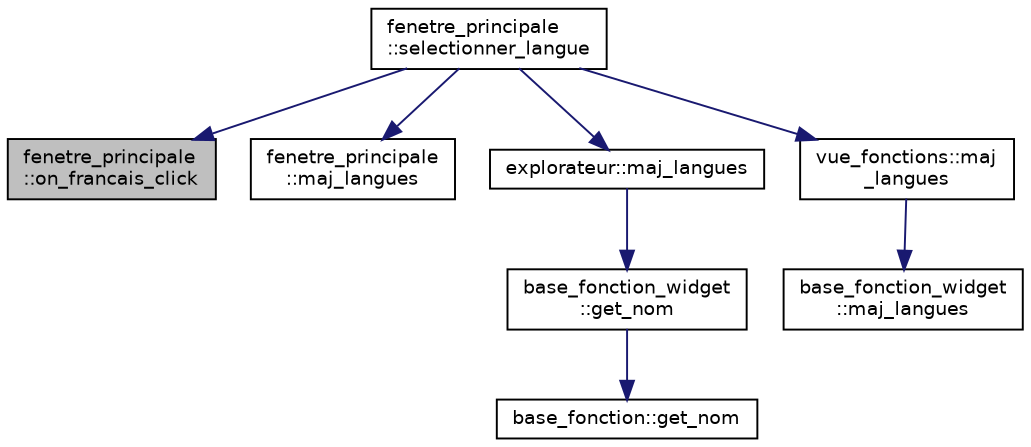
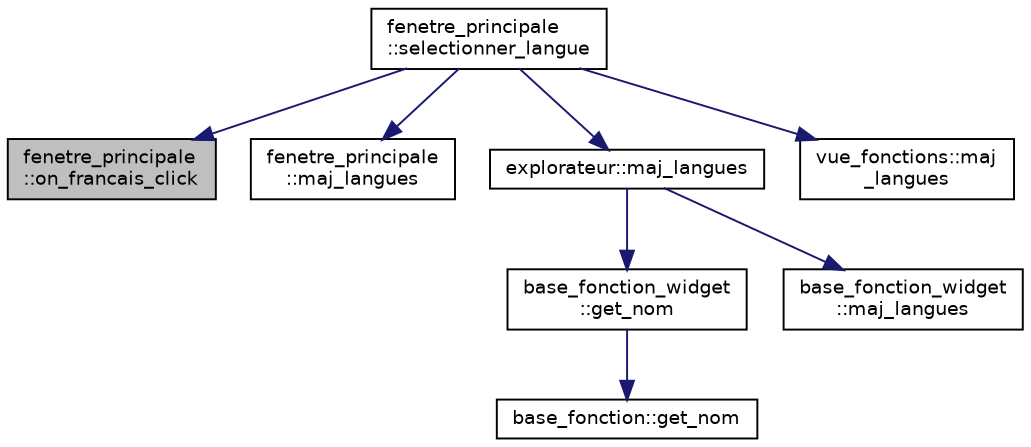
edge "vue_fonctions::maj _langues" -> "base_fonction_widget ::maj_langues": now "explorateur::maj_langues" -> "base_fonction_widget ::maj_langues"
